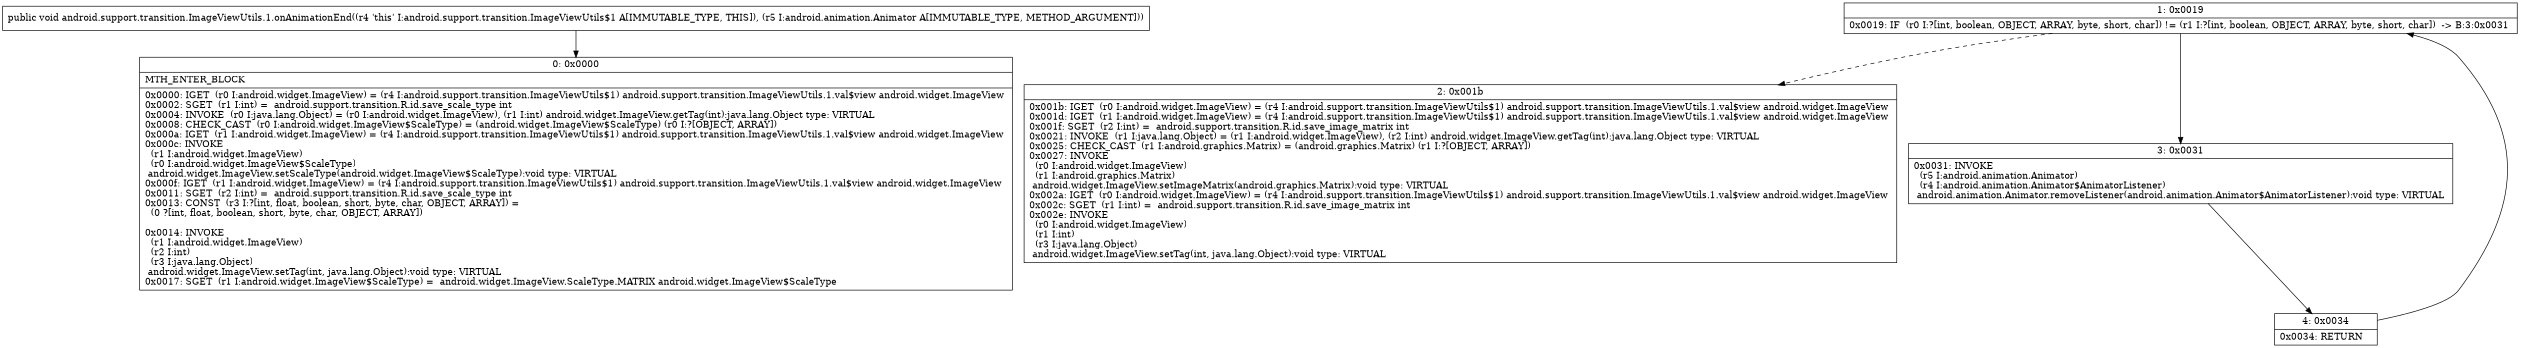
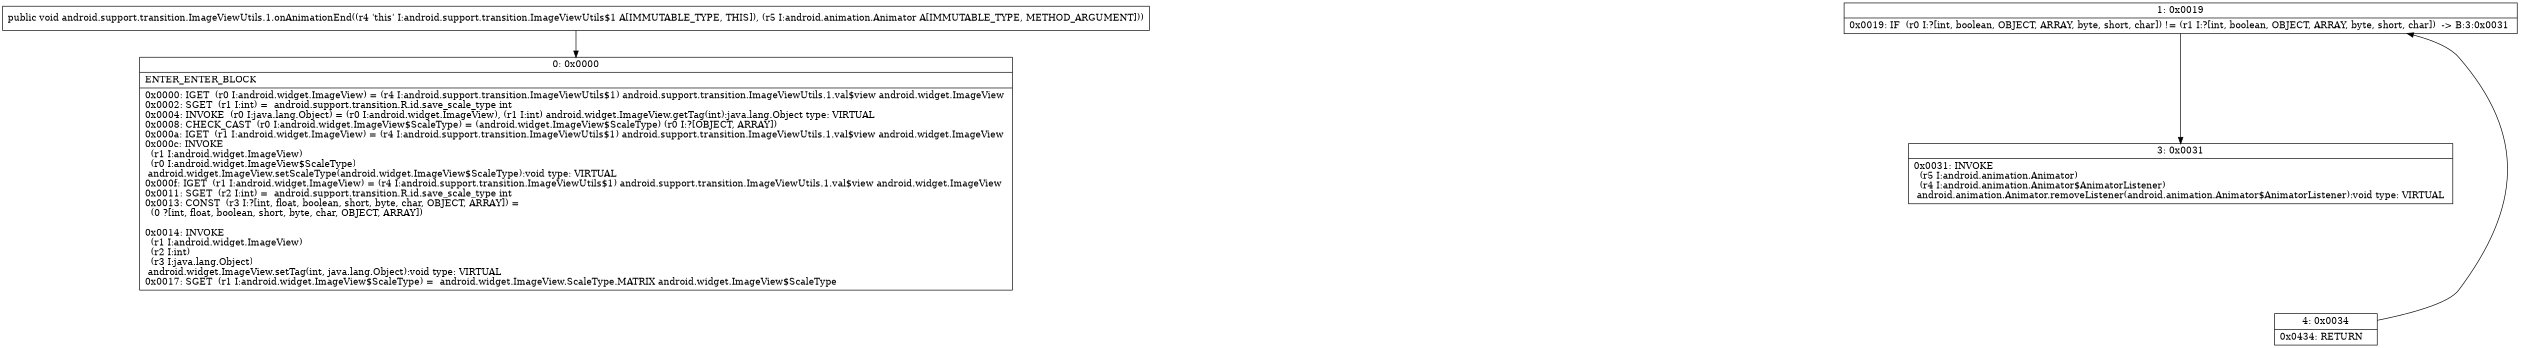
node "0: 0x0000": text "MTH_ENTER_BLOCK" -> "ENTER_ENTER_BLOCK"
node "2: 0x001b": removed
edge "3: 0x0031" -> "4: 0x0034": removed
node "4: 0x0034": text "0x0034: RETURN" -> "0x0434: RETURN"
